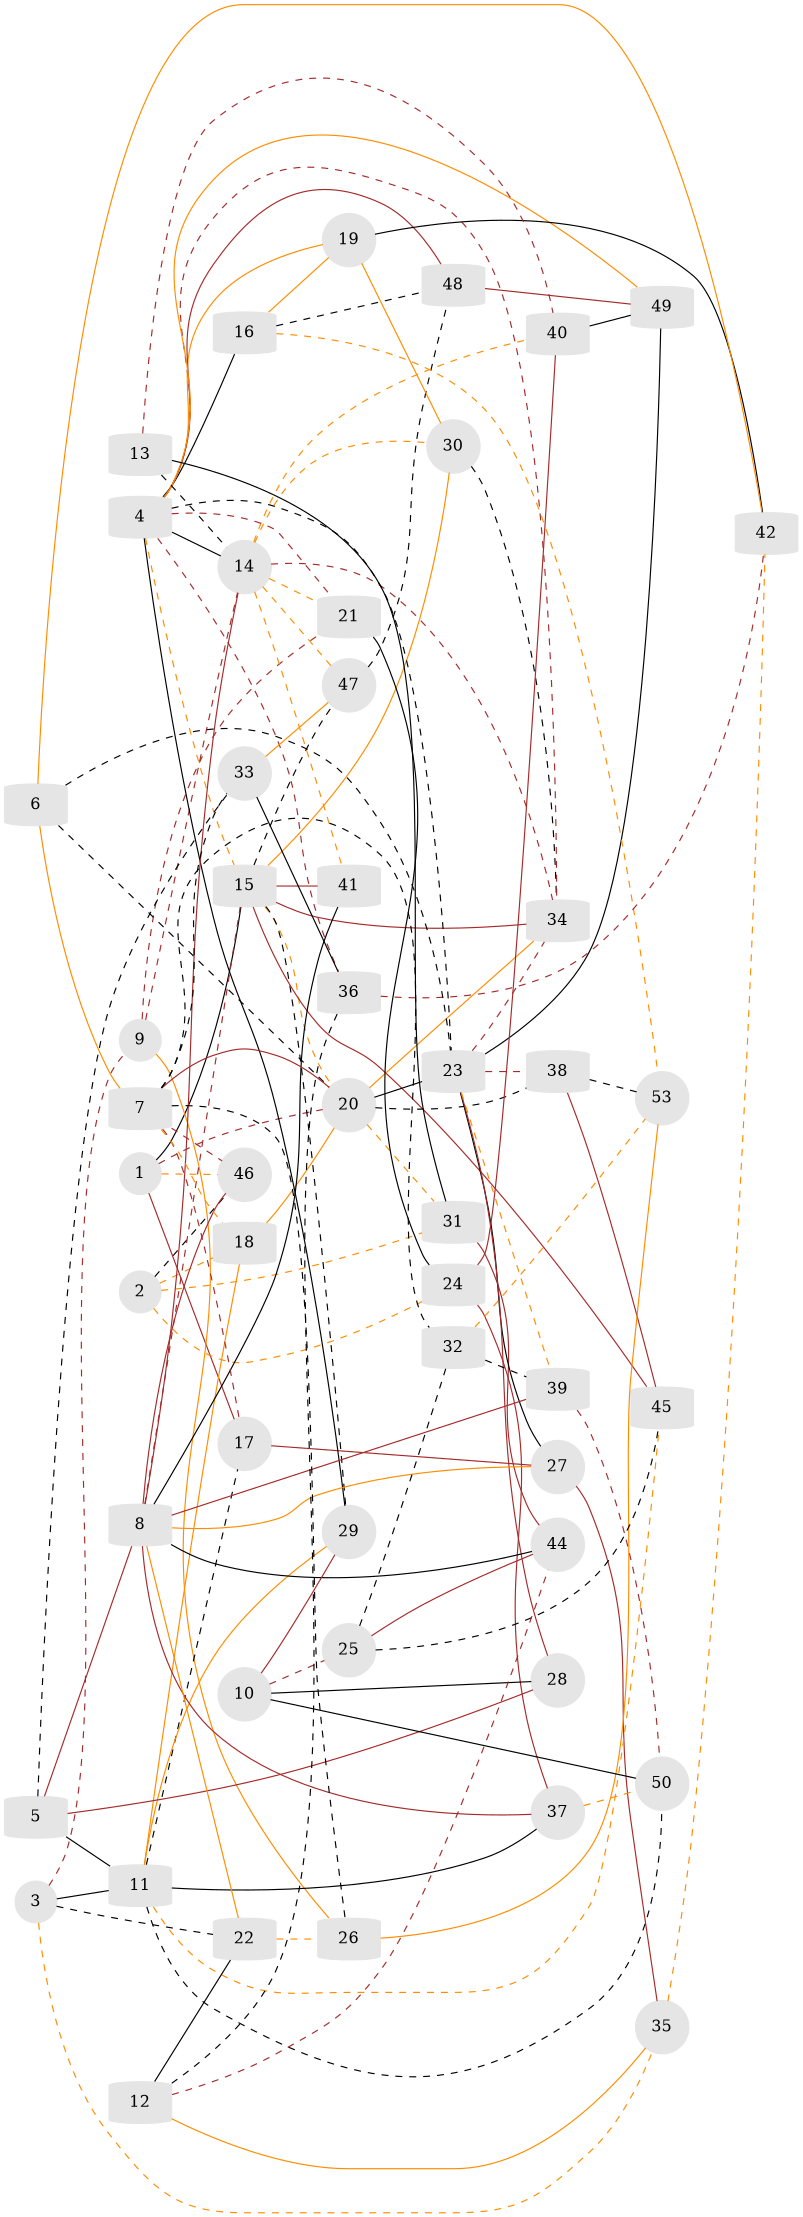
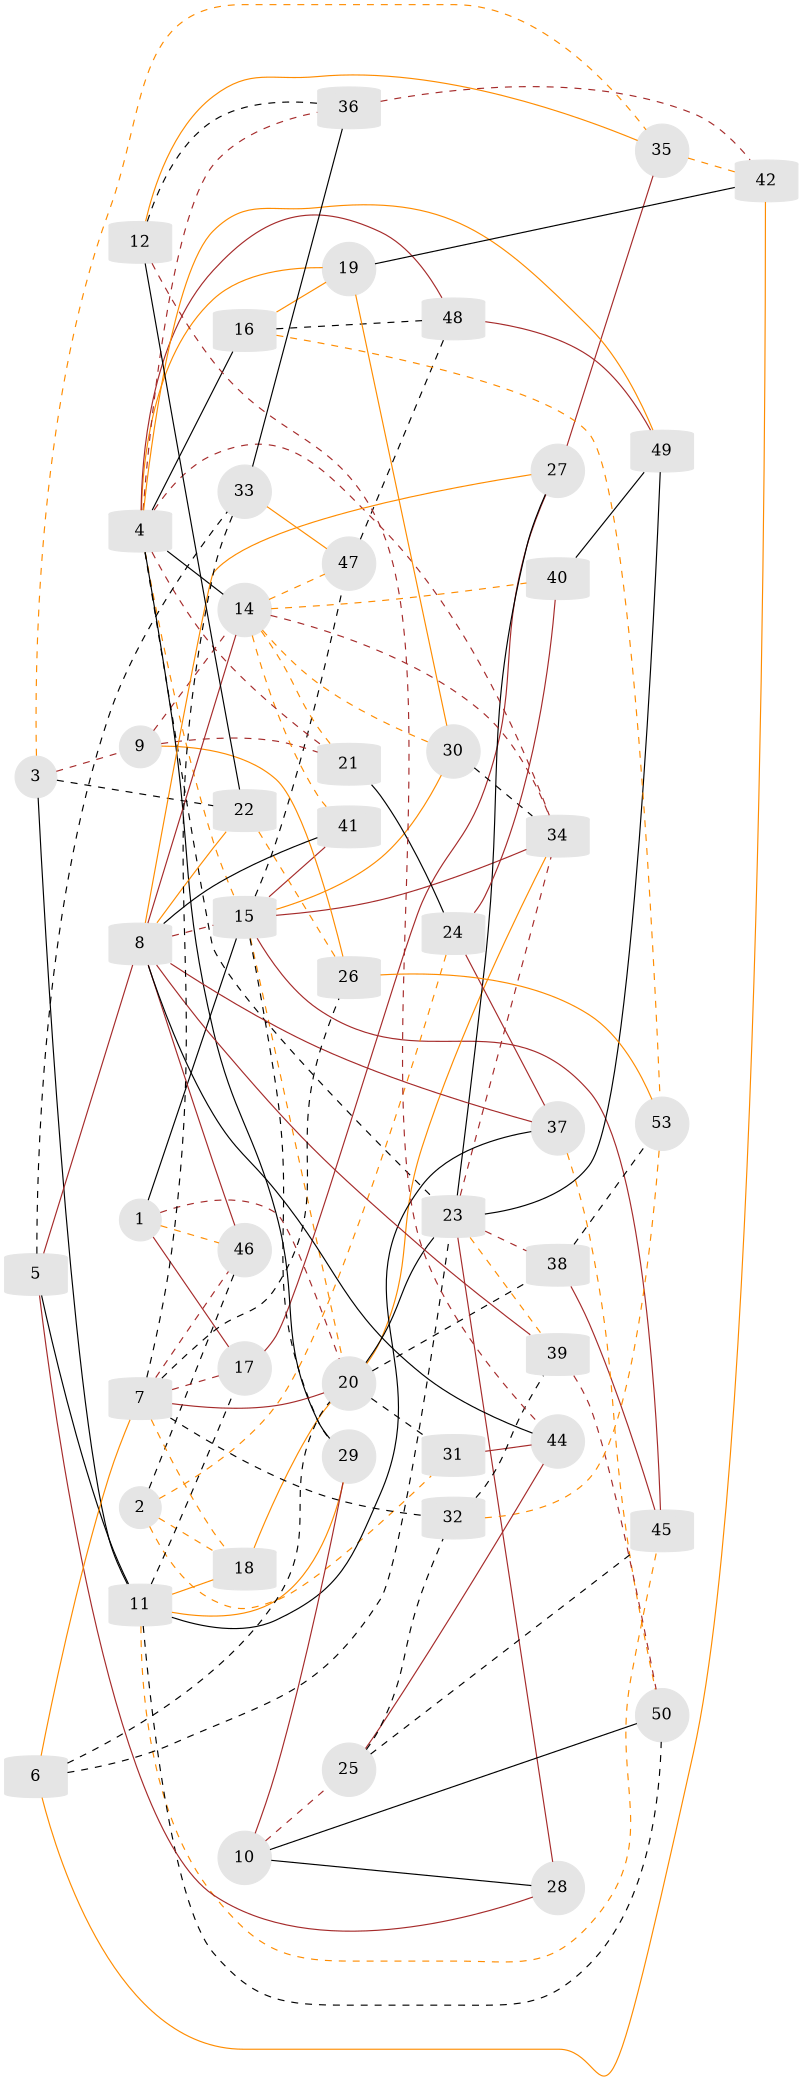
node "13": removed
edge "20" -- "31": color darkorange -> black
